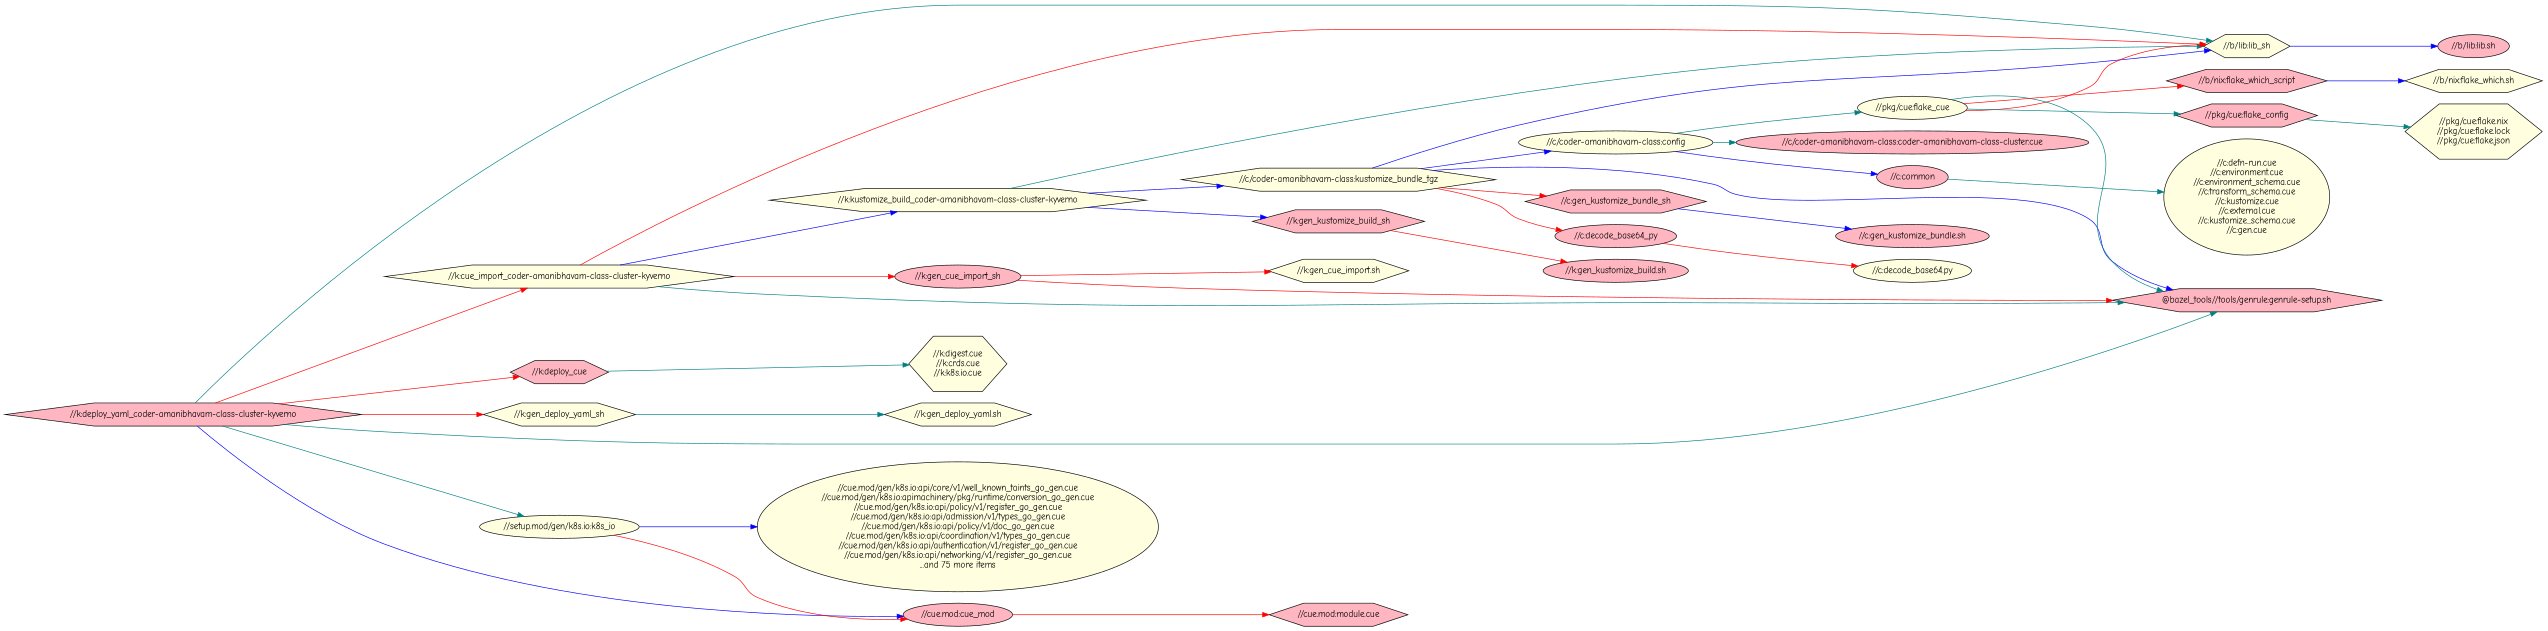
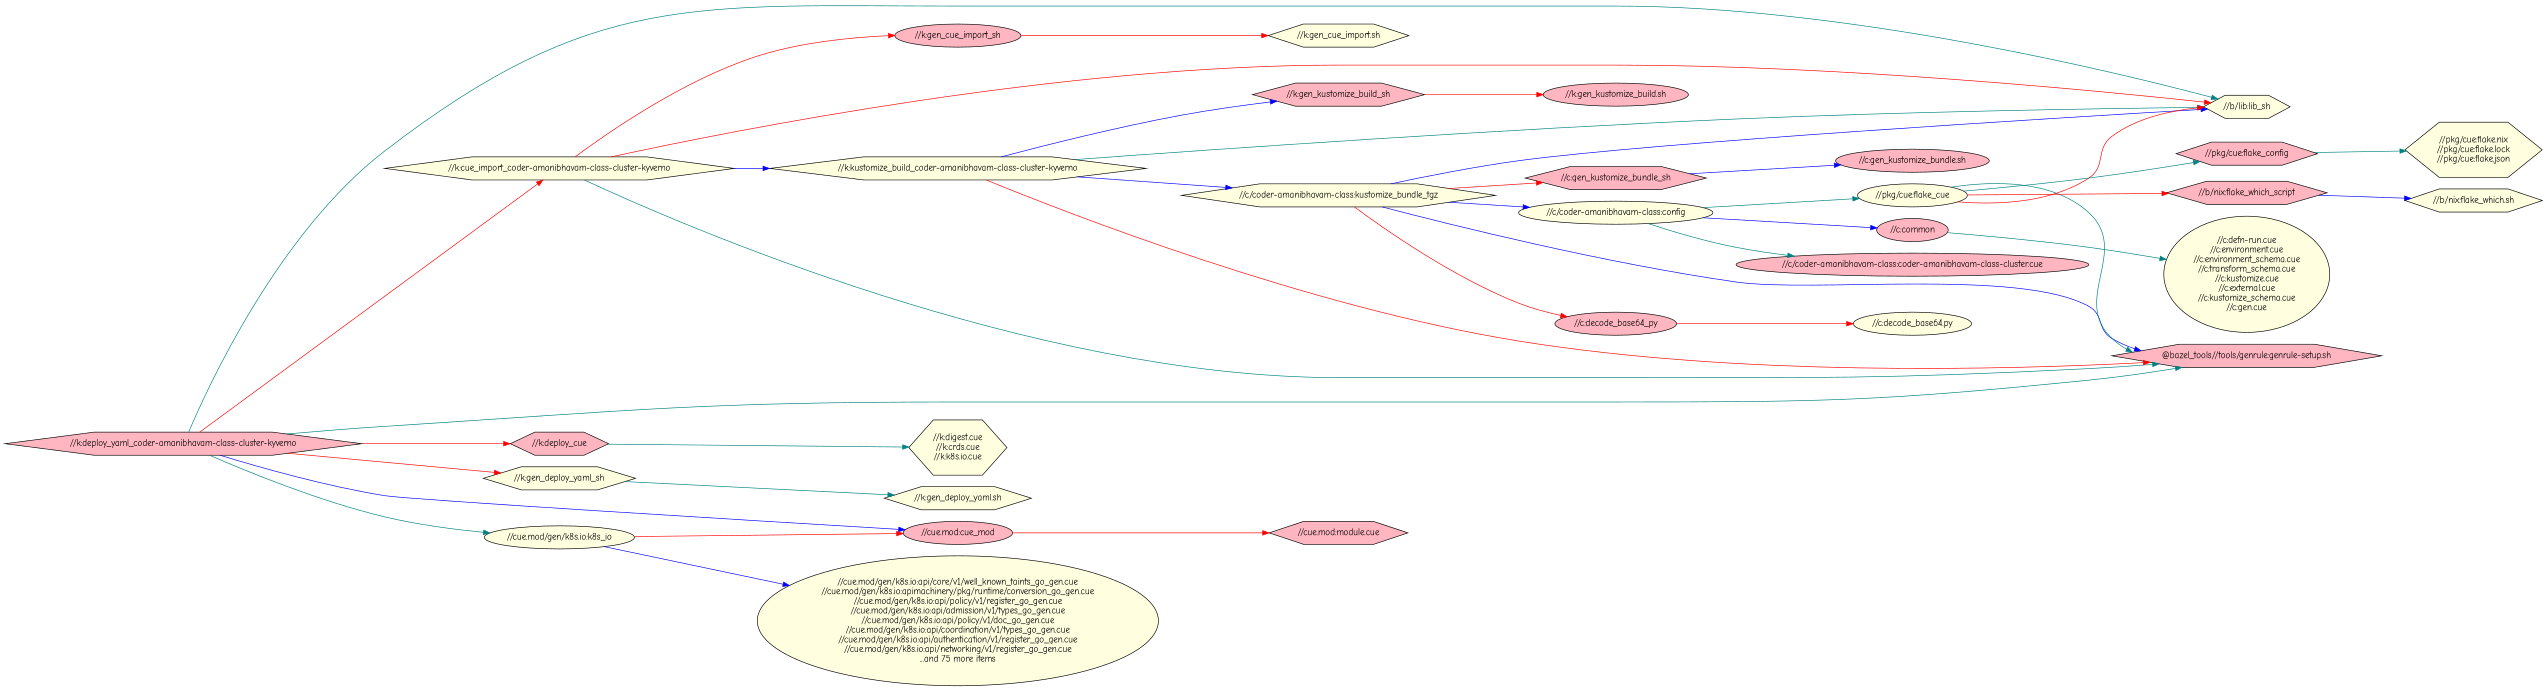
node "//b/lib:lib.sh": removed
edge "//k:gen_cue_import_sh" -> "@bazel_tools//tools/genrule:genrule-setup.sh": now "//k:kustomize_build_coder-amanibhavam-class-cluster-kyverno" -> "@bazel_tools//tools/genrule:genrule-setup.sh"
node "//setup.mod/gen/k8s.io:k8s_io": label "//setup.mod/gen/k8s.io:k8s_io" -> "//cue.mod/gen/k8s.io:k8s_io"
